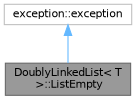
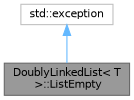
node "exception::exception": label "exception::exception" -> "std::exception"
